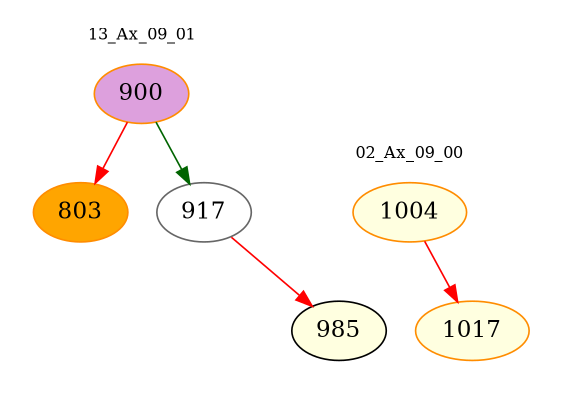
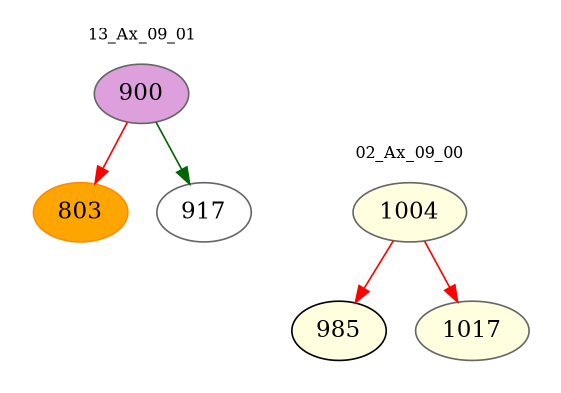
node "900": color darkorange -> gray40
node "1004": color darkorange -> gray40
edge "917" -> "985": now "1004" -> "985"
node "1017": color darkorange -> gray40
